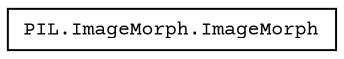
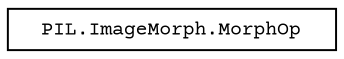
node "PIL.ImageMorph.ImageMorph": label "PIL.ImageMorph.ImageMorph" -> "PIL.ImageMorph.MorphOp"
